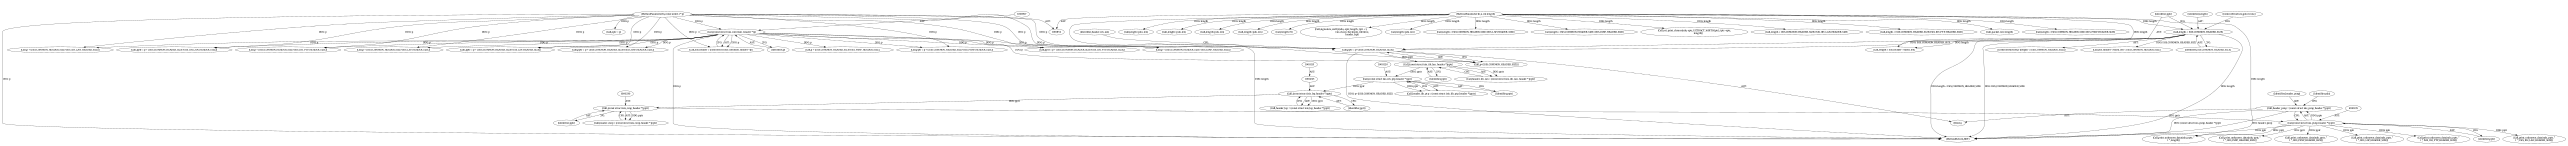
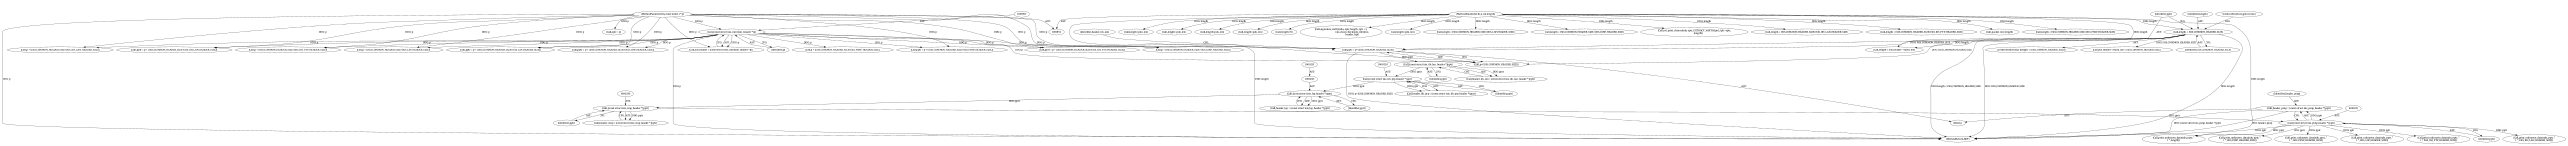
edge "(Call,length < ISIS_COMMON_HEADER_SIZE)" -> "(Call,p+(ISIS_COMMON_HEADER_SIZE))": added, label "DDG: ISIS_COMMON_HEADER_SIZE"
node "(Identifier,ndo)": removed
